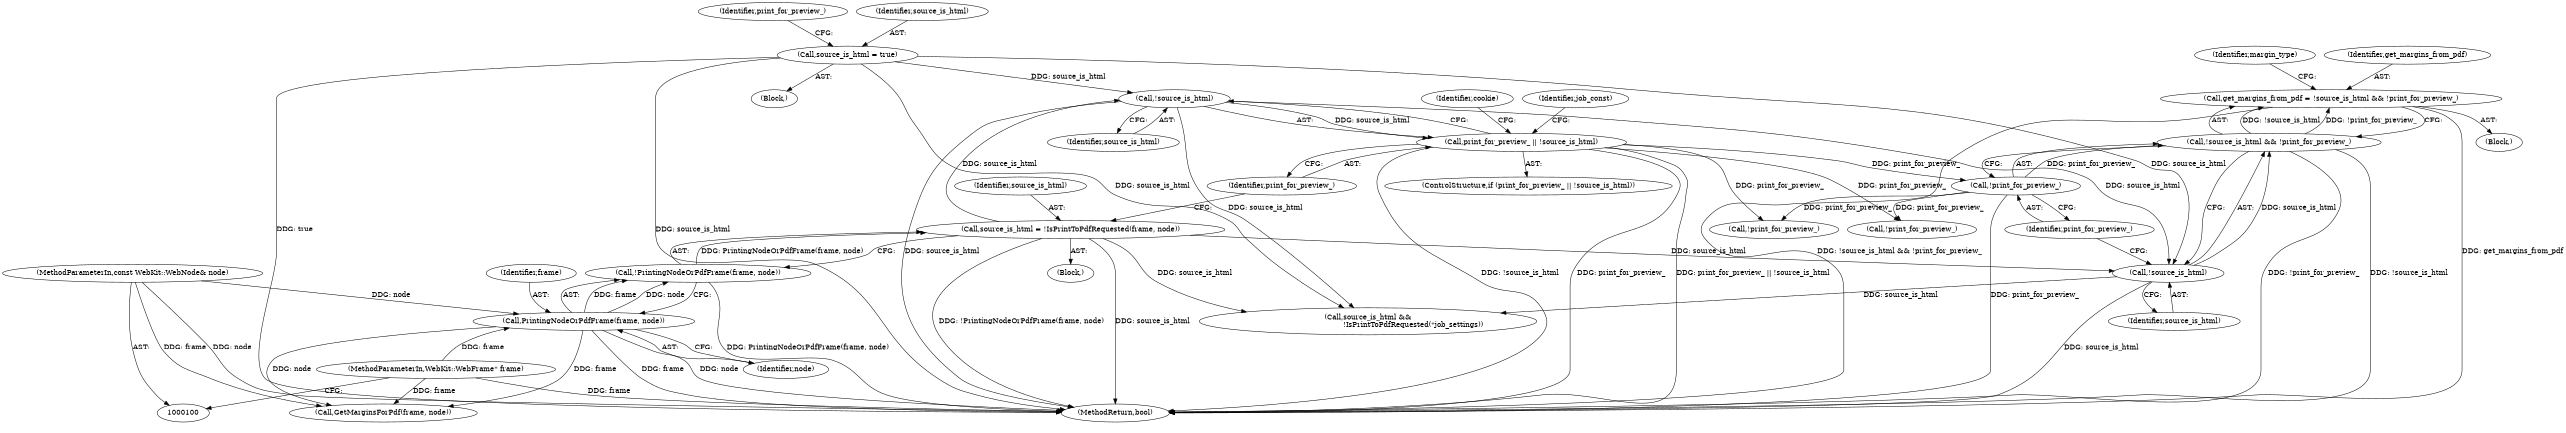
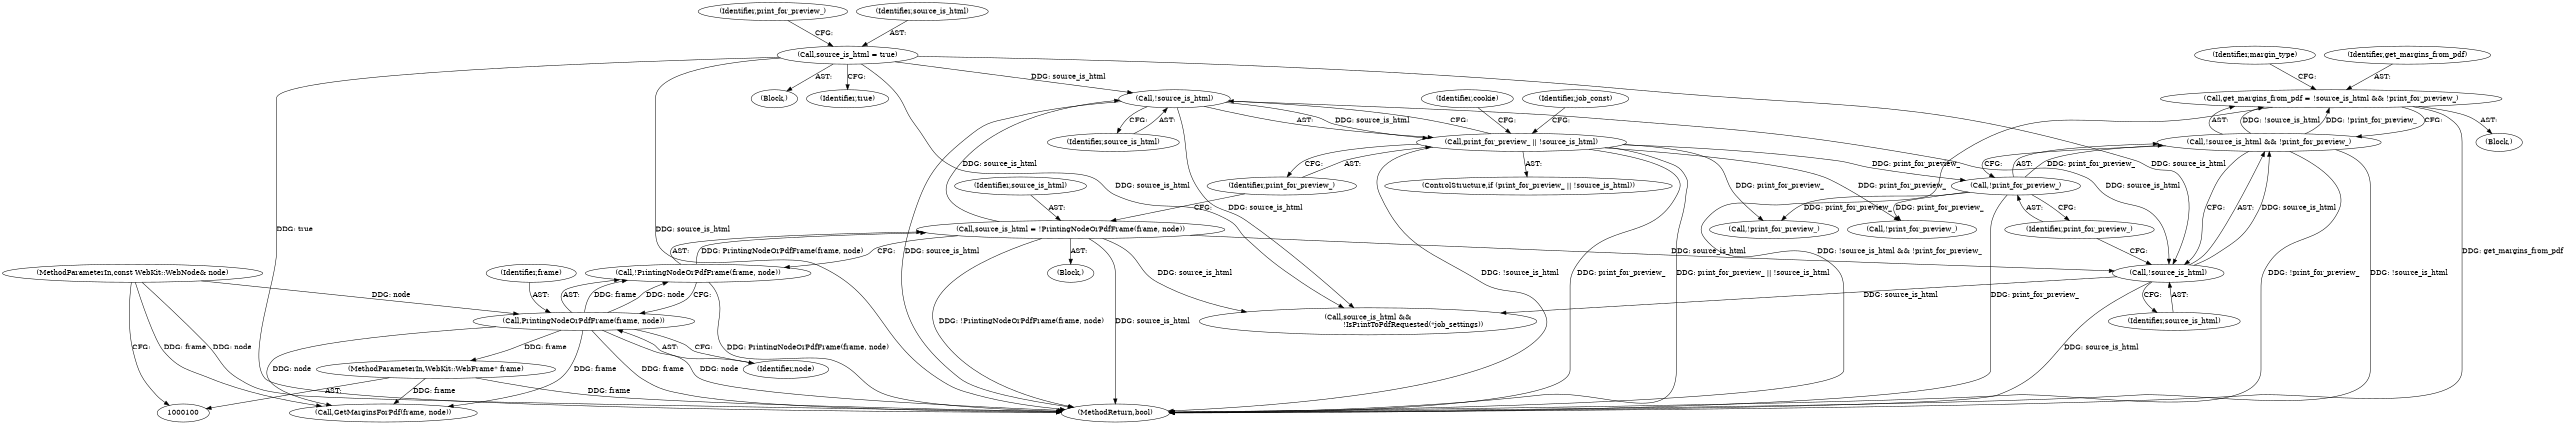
node "(Identifier,true)": added
node "(Call,source_is_html = !IsPrintToPdfRequested(frame, node))": label "(Call,source_is_html = !IsPrintToPdfRequested(frame, node))" -> "(Call,source_is_html = !PrintingNodeOrPdfFrame(frame, node))"
edge "(MethodParameterIn,WebKit::WebFrame* frame)" -> "(Call,PrintingNodeOrPdfFrame(frame, node))": reversed
edge "(MethodParameterIn,const WebKit::WebNode& node)" -> "1000100": label "AST: " -> "CFG: "
edge "(MethodParameterIn,WebKit::WebFrame* frame)" -> "1000100": label "CFG: " -> "AST: "
